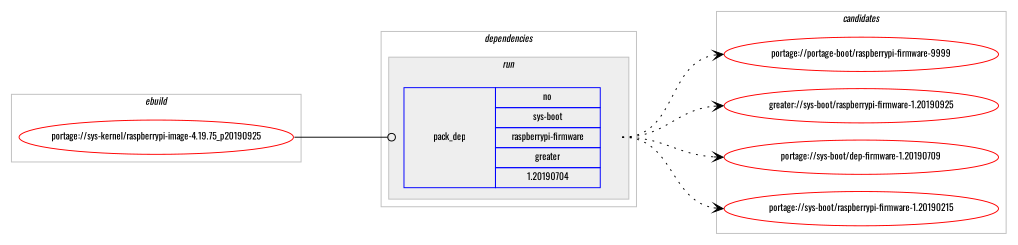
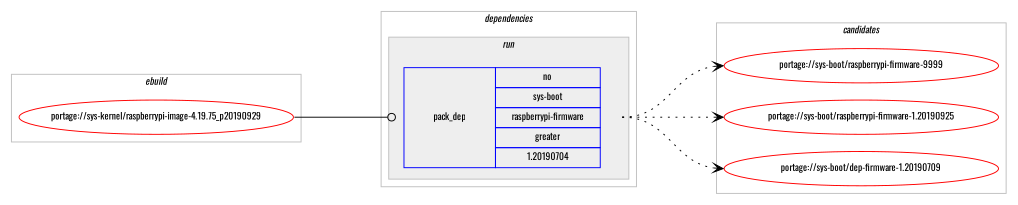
node "portage://portage-boot/raspberrypi-firmware-9999": label "portage://portage-boot/raspberrypi-firmware-9999" -> "portage://sys-boot/raspberrypi-firmware-9999"
node "greater://sys-boot/raspberrypi-firmware-1.20190925": label "greater://sys-boot/raspberrypi-firmware-1.20190925" -> "portage://sys-boot/raspberrypi-firmware-1.20190925"
node "portage://sys-kernel/raspberrypi-image-4.19.75_p20190925": label "portage://sys-kernel/raspberrypi-image-4.19.75_p20190925" -> "portage://sys-kernel/raspberrypi-image-4.19.75_p20190929"
node "portage://sys-boot/raspberrypi-firmware-1.20190215": removed
